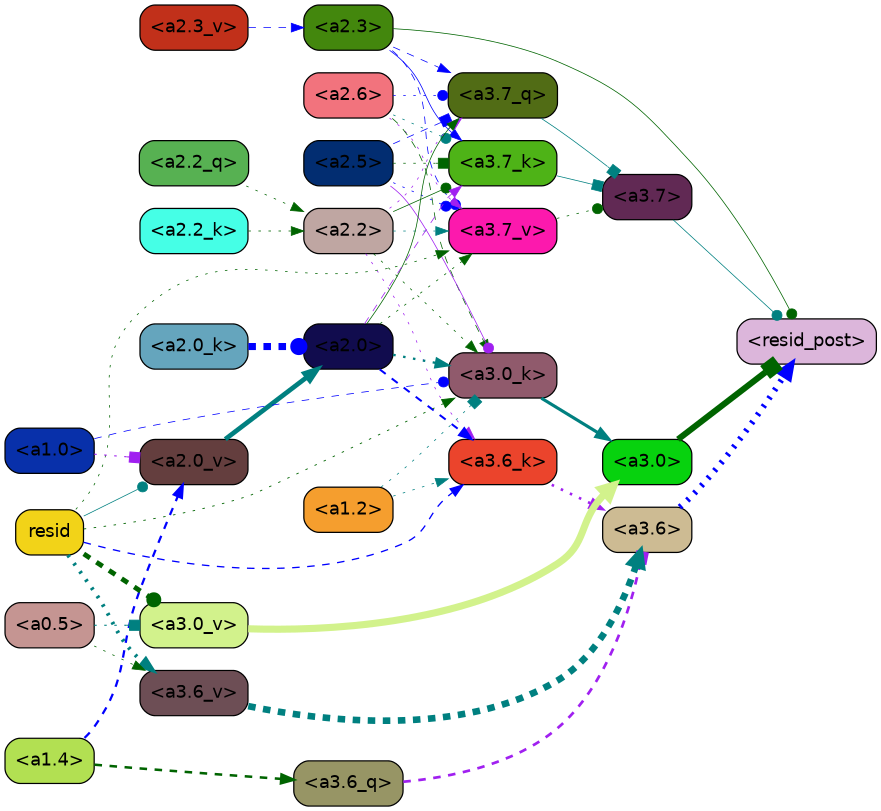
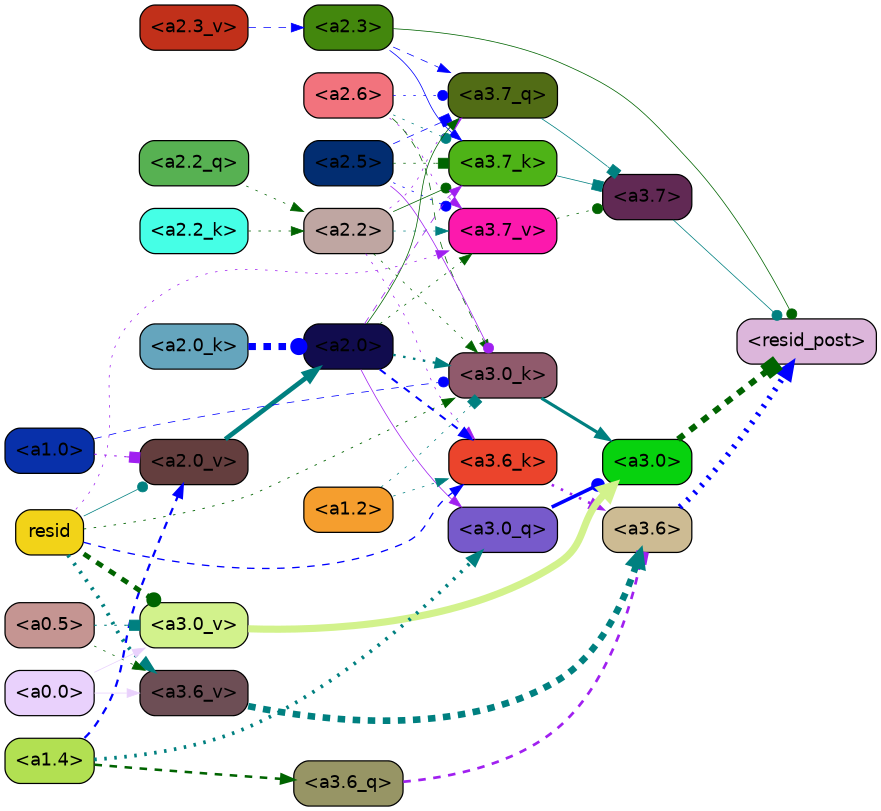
edge "<a2.3>" -> "<a3.7_v>": removed
edge "resid" -> "<a3.7_v>": color darkgreen -> purple
edge "<a3.0>" -> "<resid_post>": style solid -> dashed
node "<a3.0_q>": added
node "<a0.0>": added
